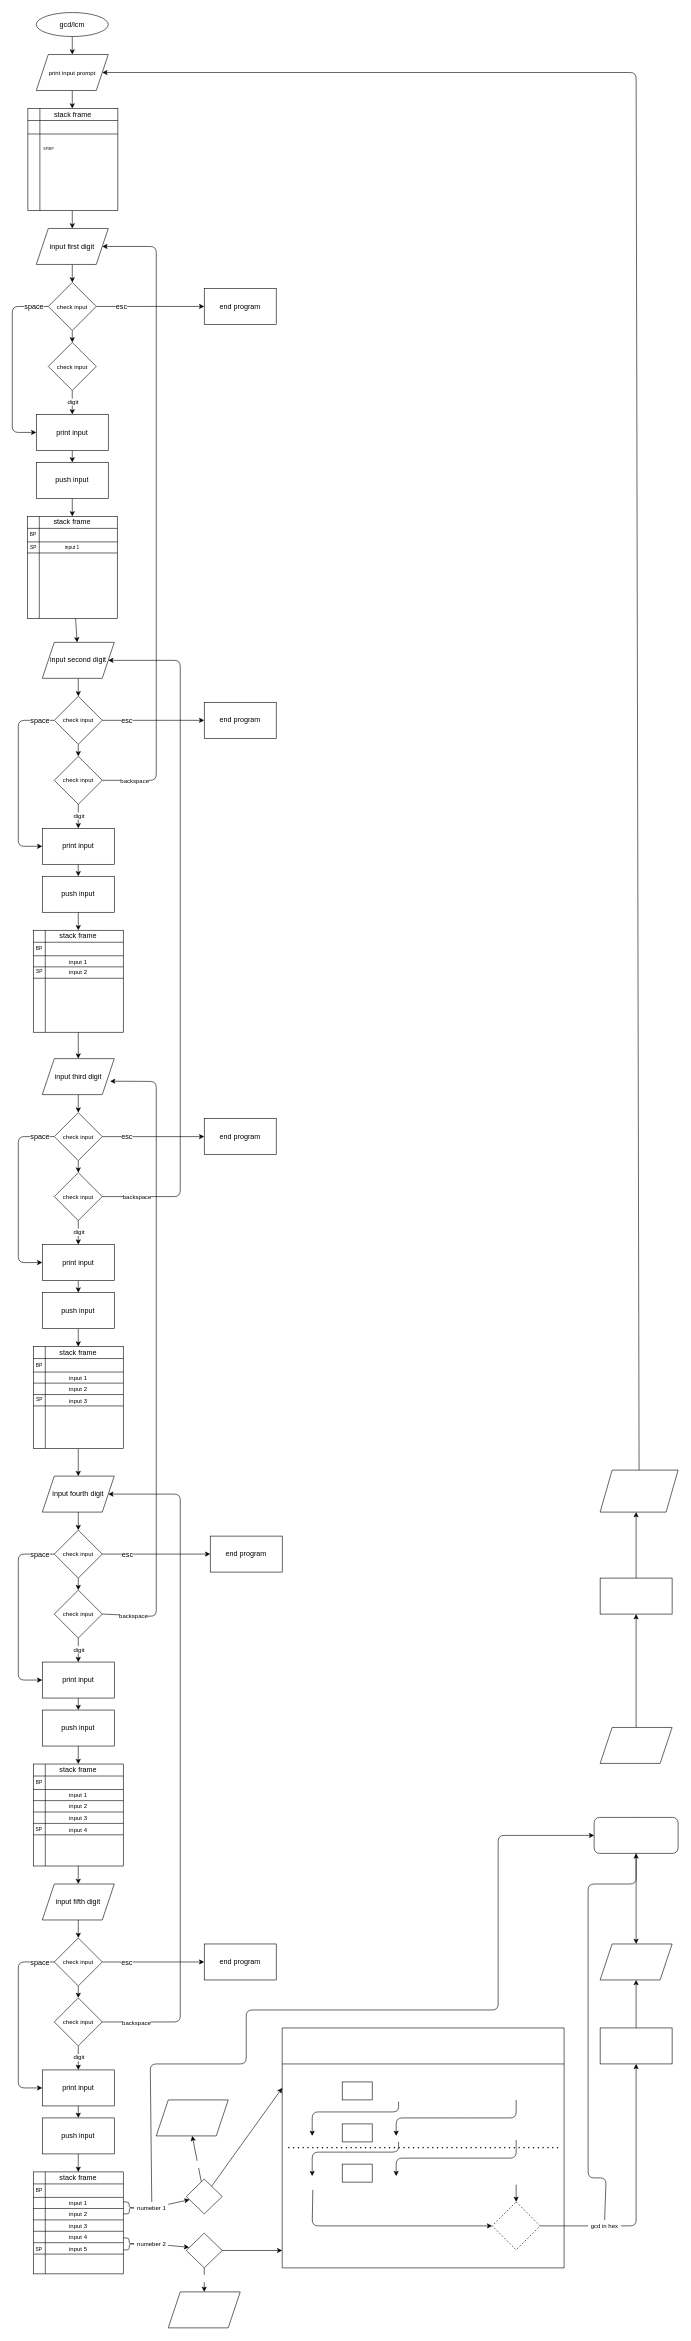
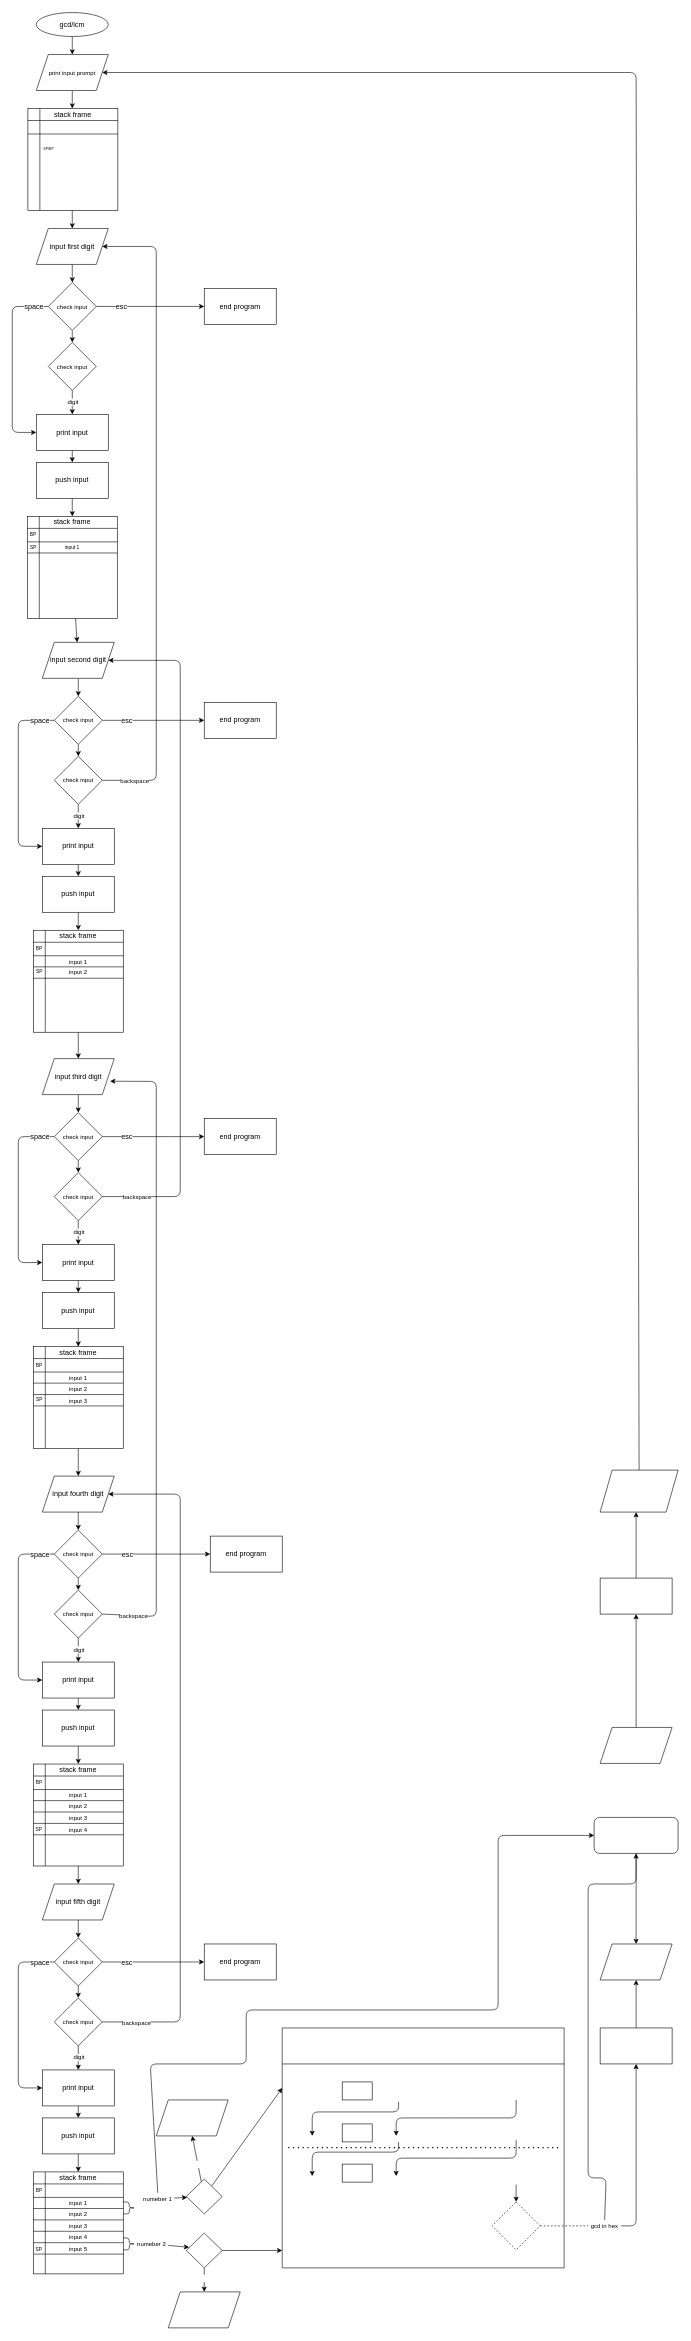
node "numeber 1": moved (152, 2208) -> (158, 2199)
edge "mod n-1" -> "if mod = 0": removed
edge "if mod = 0" -- "gcd in hex": style solid -> dashed
